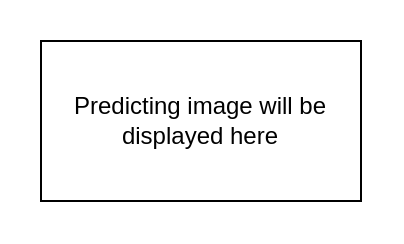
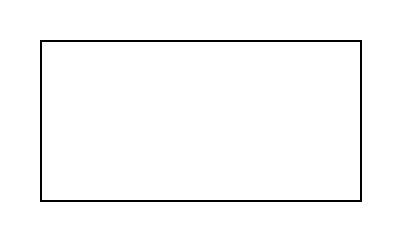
node "Predicting image will be displayed here": removed
